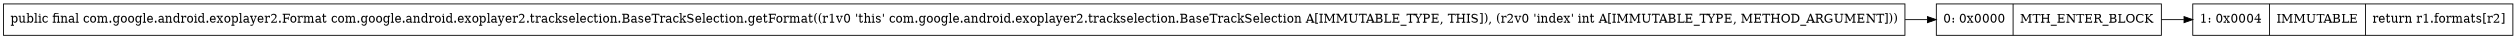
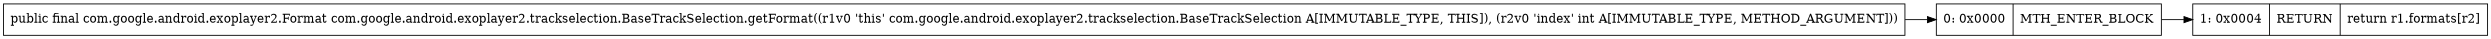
node "1: 0x0004": text "IMMUTABLE" -> "RETURN"
